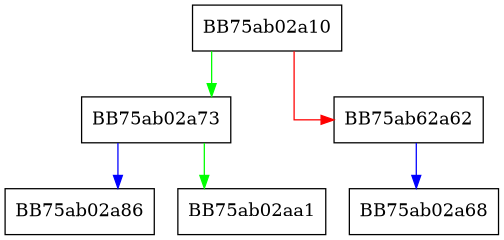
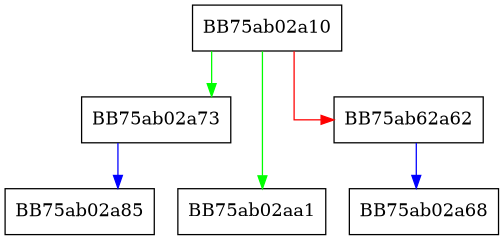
edge "BB75ab02a73" -> "BB75ab02aa1": now "BB75ab02a10" -> "BB75ab02aa1"
node "BB75ab02a86": label "BB75ab02a86" -> "BB75ab02a85"
